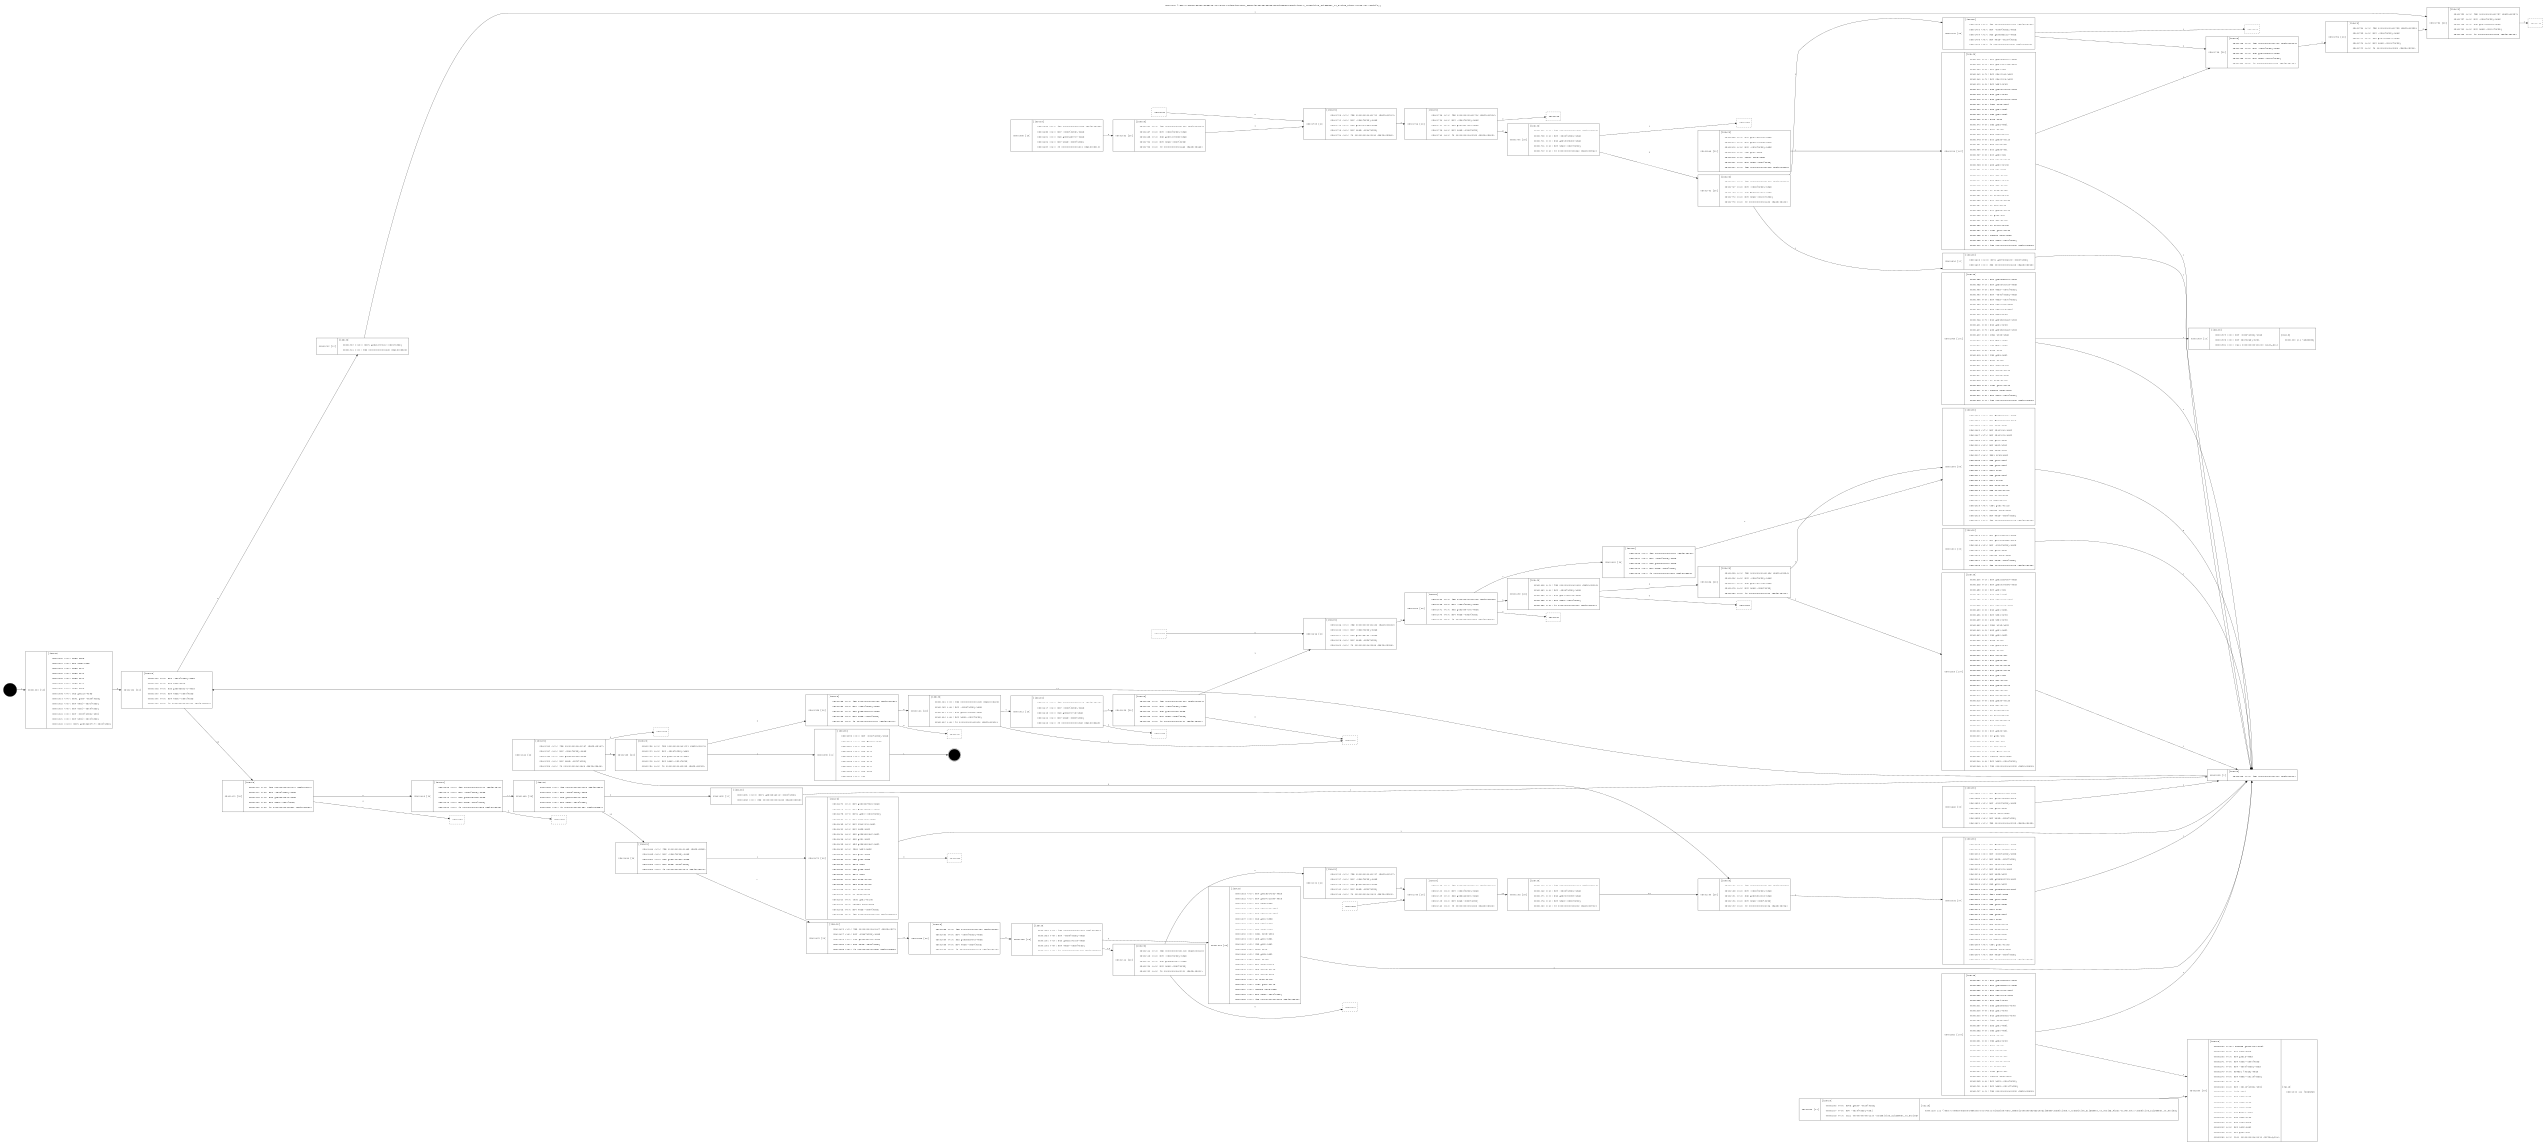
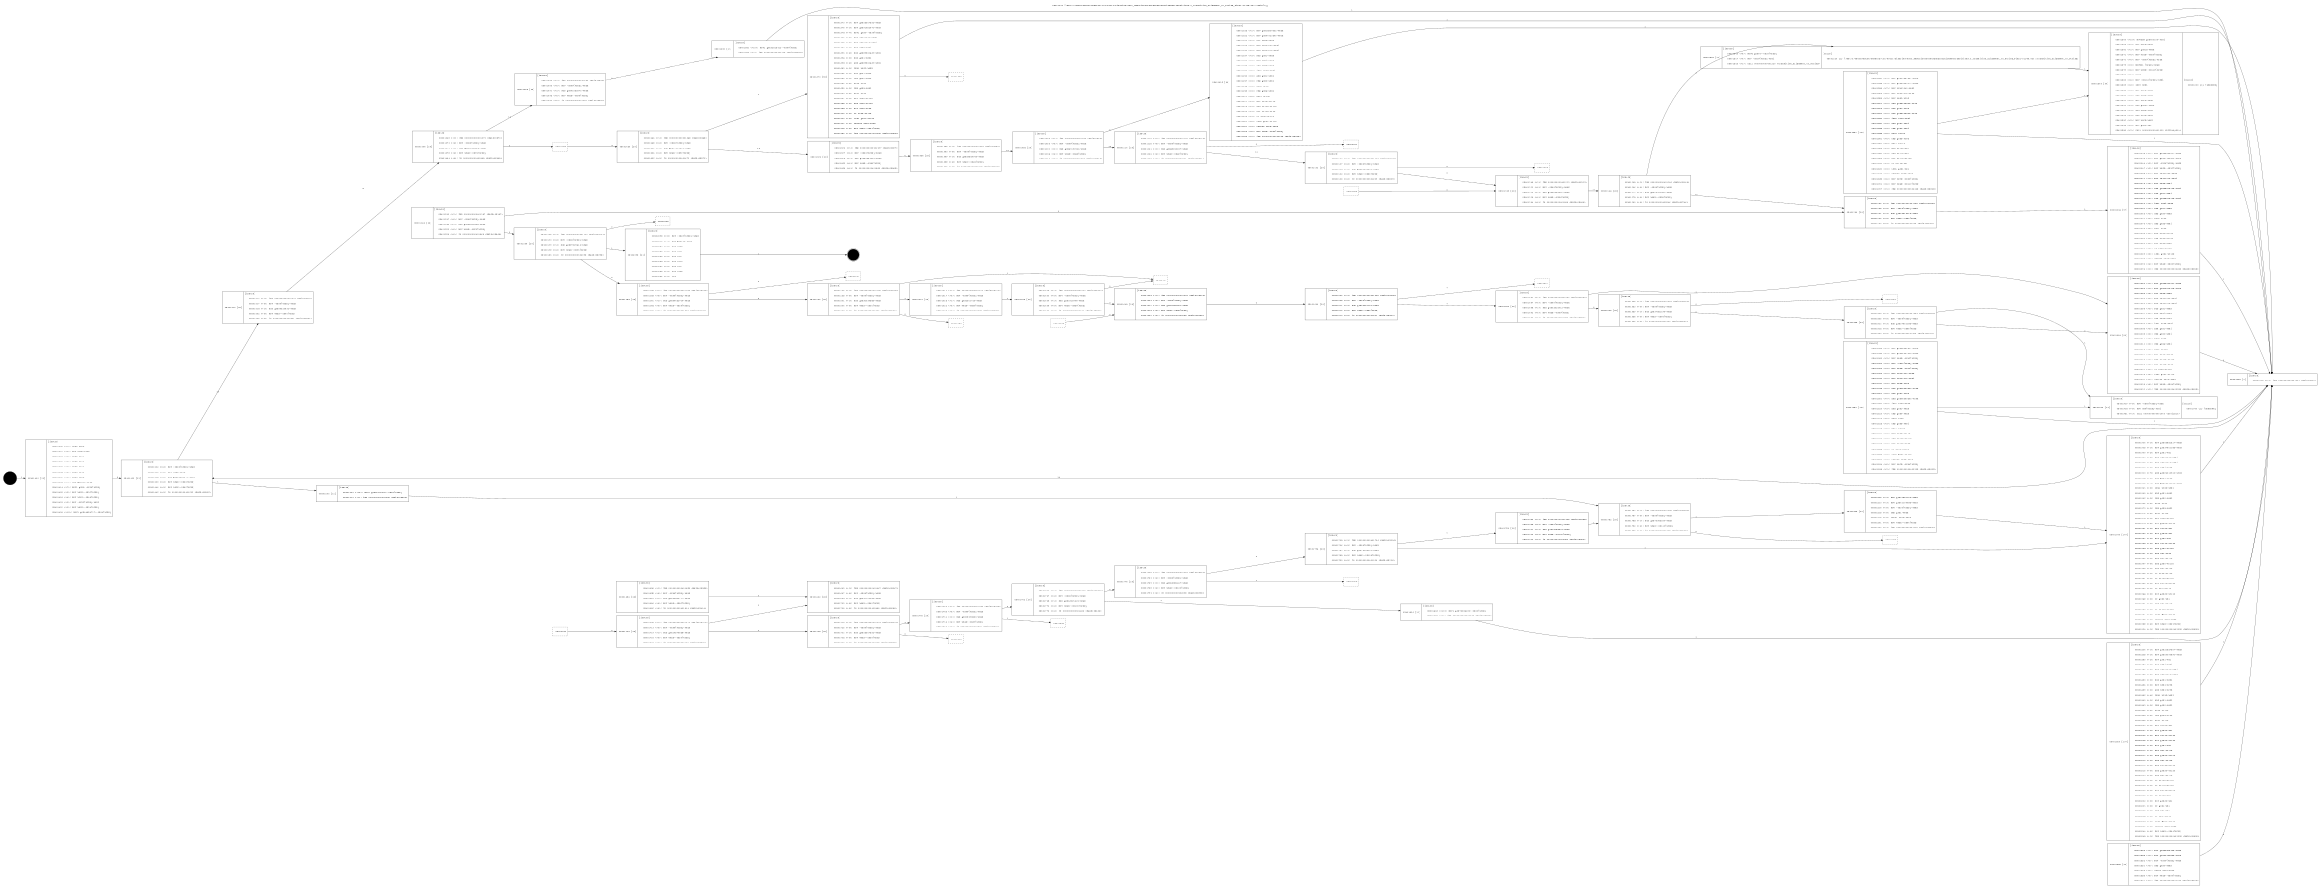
edge "0x40156a [28]" -> "0x401b4f [17]": added, label "1"
edge "0x401936 [147]" -> "0x40179a [28]": reversed
edge "0x4016f2 [28]" -> "0x40170e [28]": reversed
node "0x401f09": added
edge "0x4017d2 [28]" -> "0x401a4e [30]": added, label "1"
node "0x401814 [30]": removed
edge "0x401666 [28]" -> "0x40169e [28]": now "0x401682 [28]" -> "0x40169e [28]"
edge "0x4016ba [28]" -> "0x401ac6 [137]": now "0x4016ba [28]" -> "0x4019c9 [13]"
edge "0x401612 [28]" -> "0x401cae": now "0x4015f6 [28]" -> "0x401cae"
edge "0x4015a2 [28]" -> "0x401efa": now "0x4015be [28]" -> "0x401efa"
node "0x401db1": removed
edge "0x40148a [28]" -> "0x4014a6 [28]": now "0x401a8a" -> "0x4014a6 [28]"
